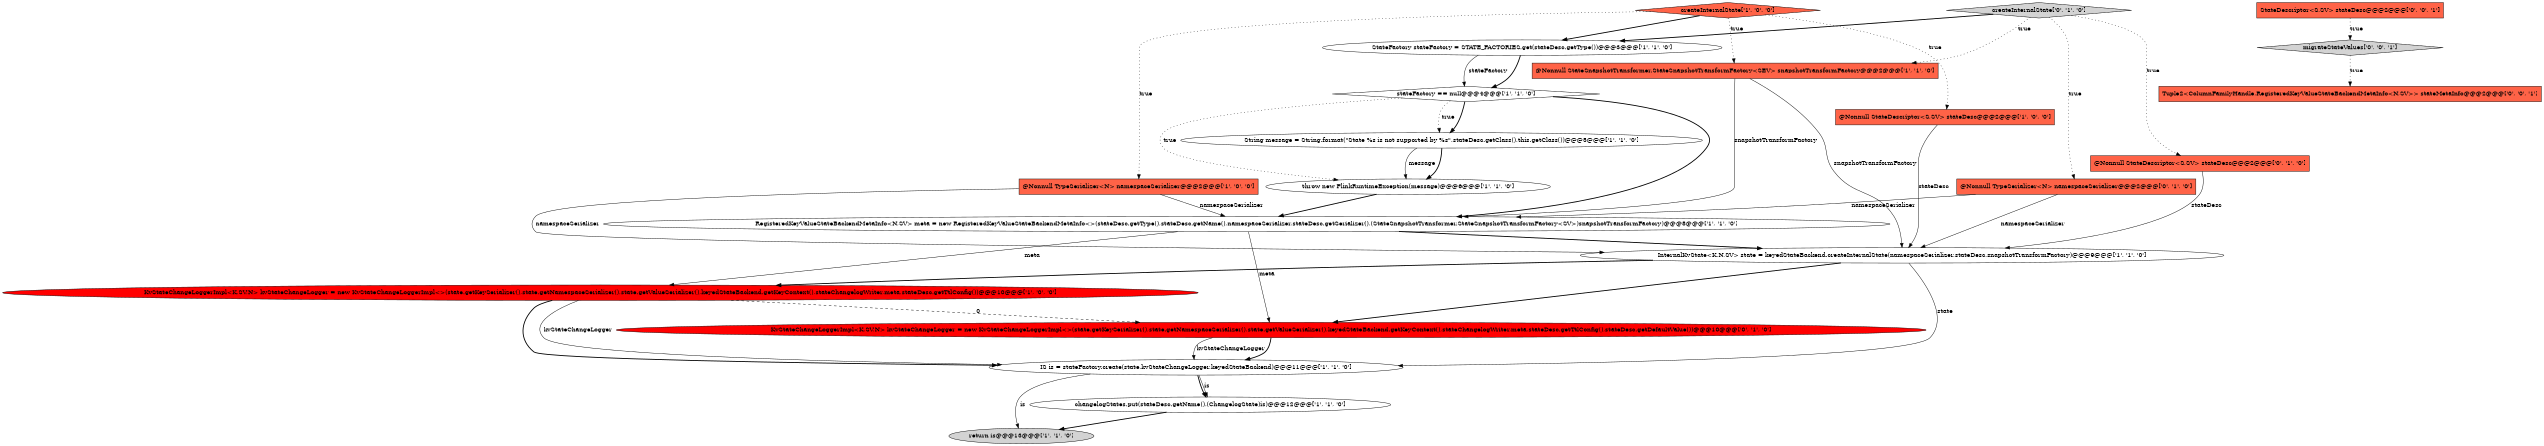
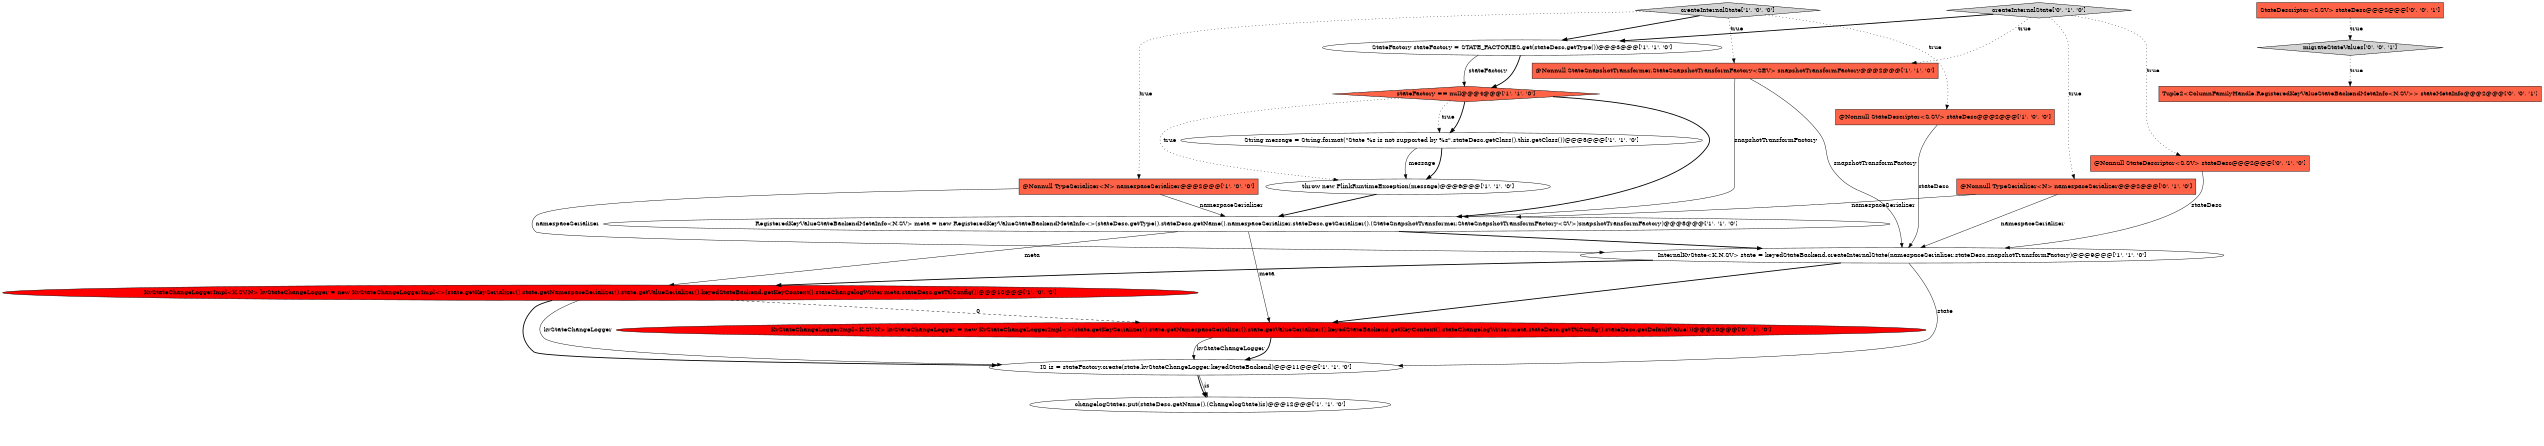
node "createInternalState['1', '0', '0']": fillcolor tomato -> lightgray
node "stateFactory == null@@@4@@@['1', '1', '0']": fillcolor white -> tomato
node "return is@@@13@@@['1', '1', '0']": removed
